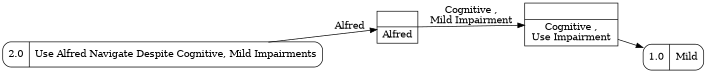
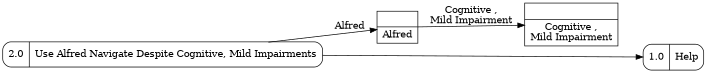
node "Cognitive ,": text "Use Impairment" -> "Mild Impairment"
edge "Cognitive ," -> "1.0": now "2.0" -> "1.0"
node "1.0": text "Mild" -> "Help"
